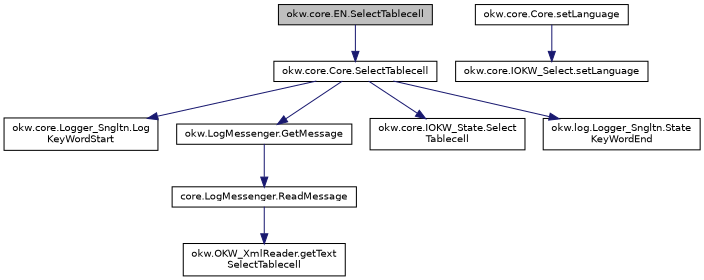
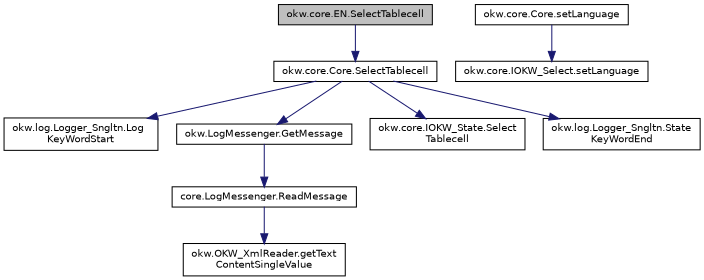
node "okw.core.Logger_Sngltn.Log KeyWordStart": label "okw.core.Logger_Sngltn.Log KeyWordStart" -> "okw.log.Logger_Sngltn.Log KeyWordStart"
node "okw.OKW_XmlReader.getText SelectTablecell": label "okw.OKW_XmlReader.getText SelectTablecell" -> "okw.OKW_XmlReader.getText ContentSingleValue"
